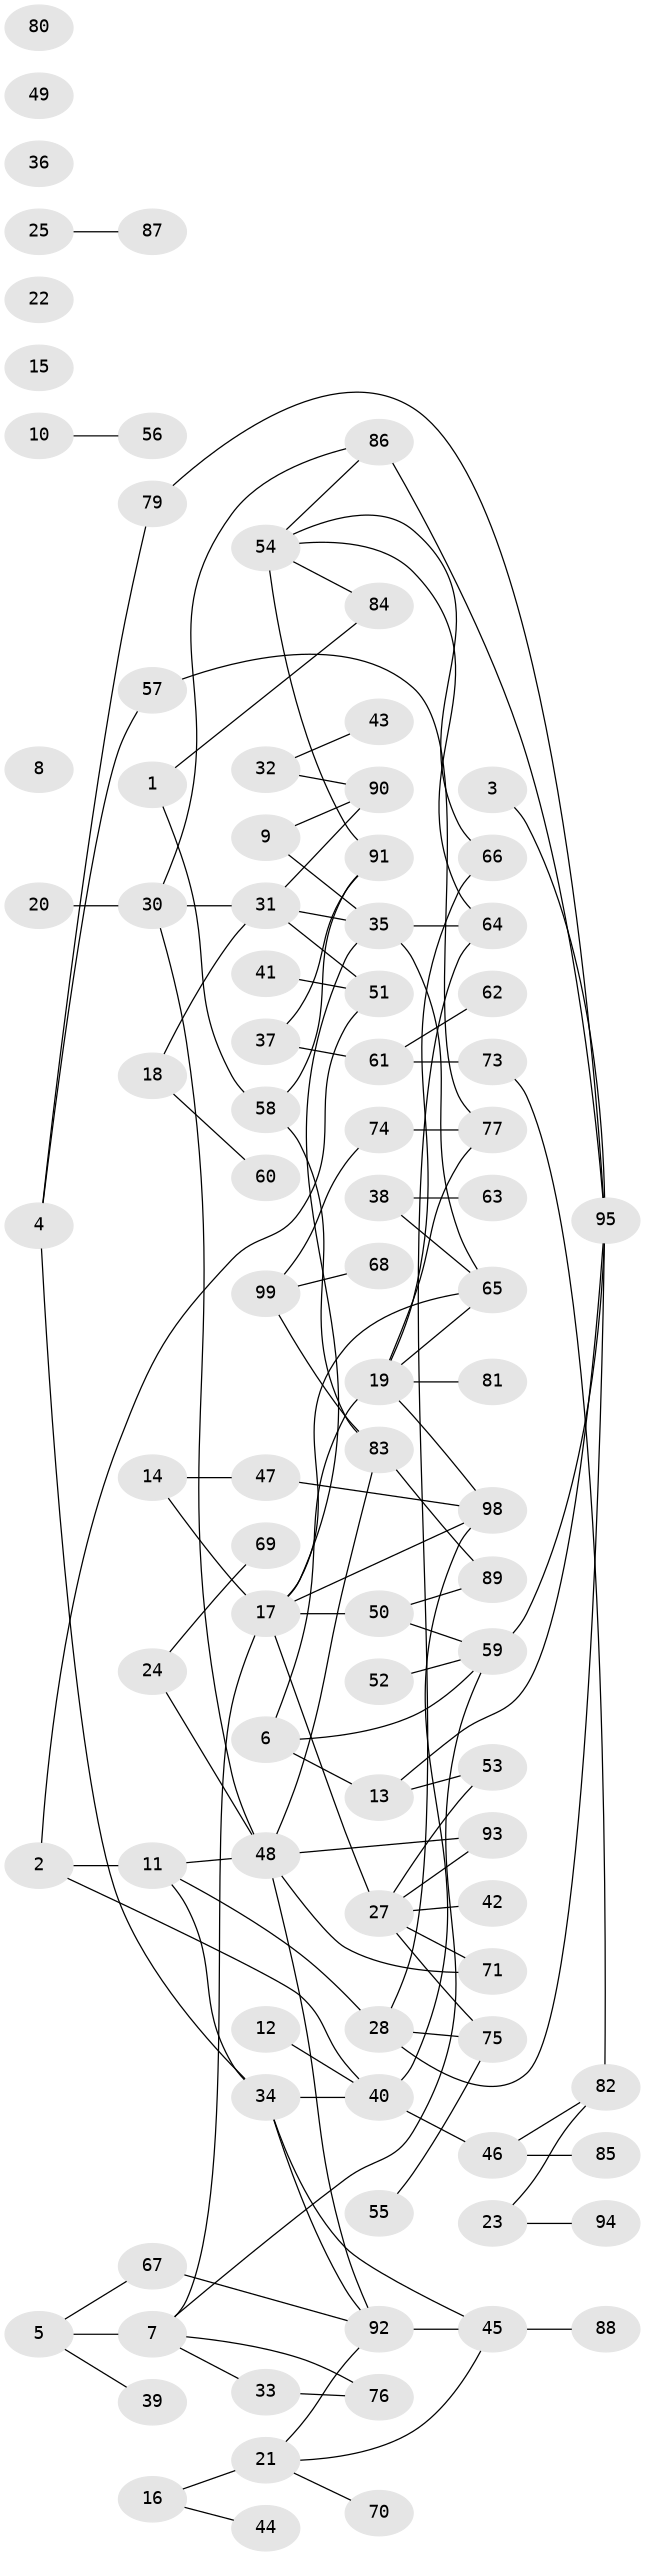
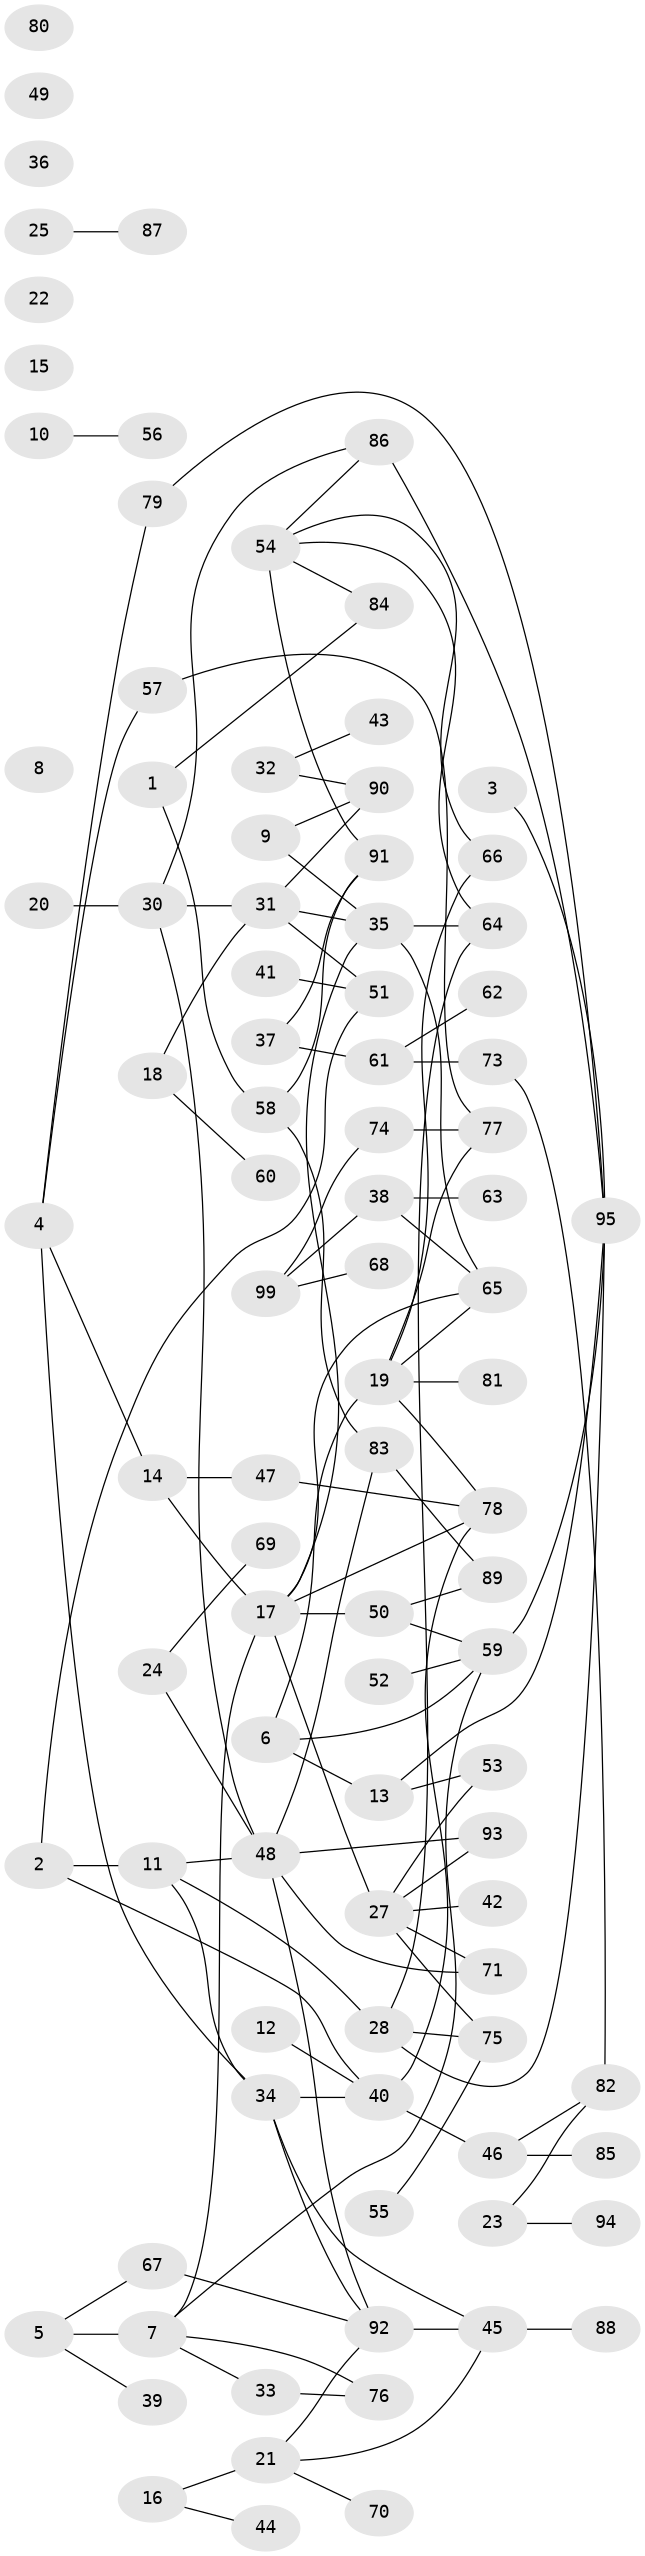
edge "4" -- "14": added
edge "99" -- "83": now "99" -- "38"
node "98": label "98" -> "78"
